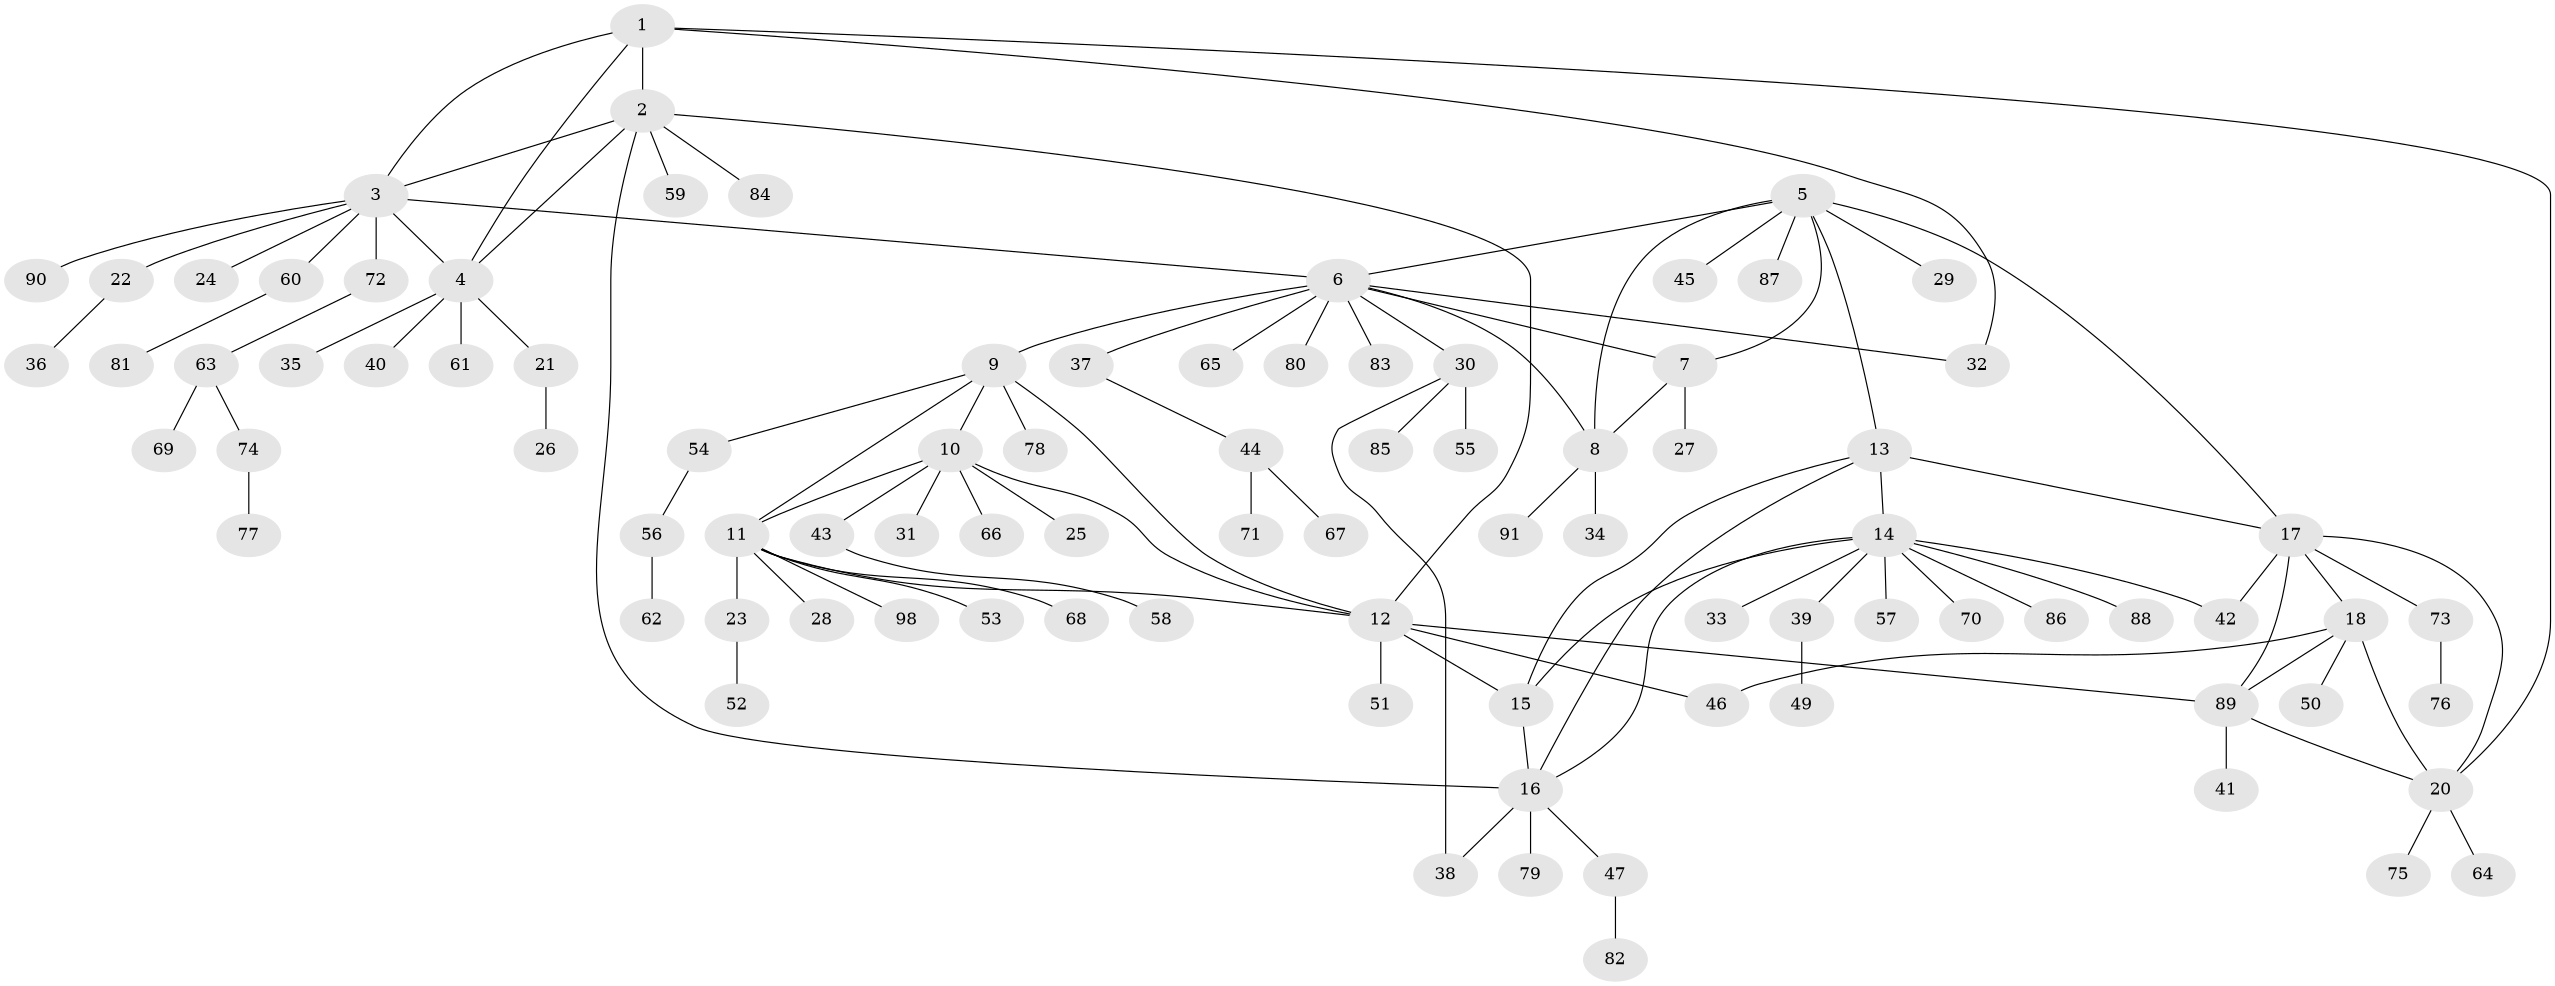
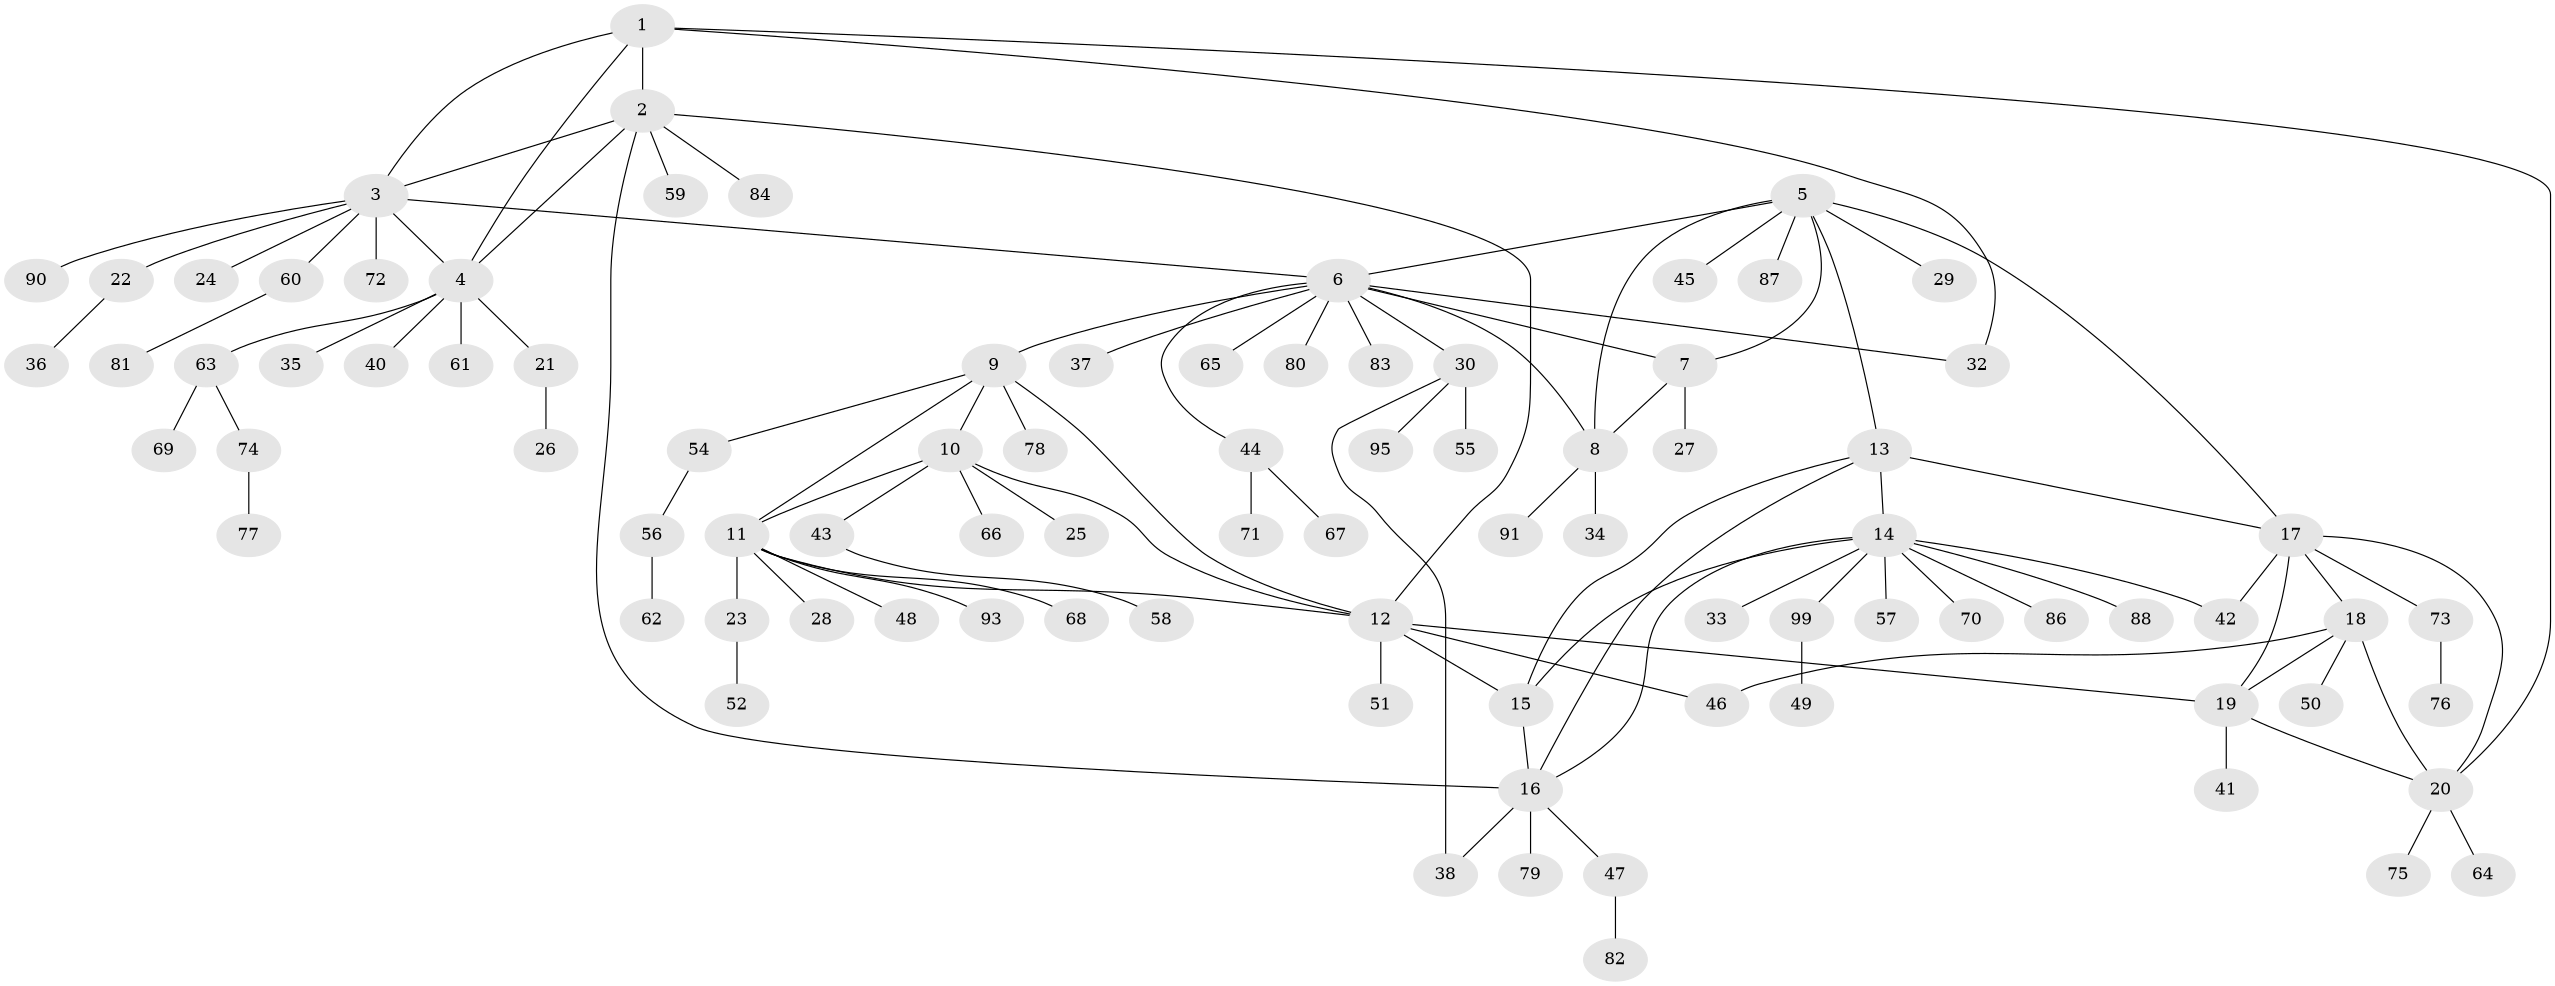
edge "72" -- "63": now "4" -- "63"
edge "37" -- "44": now "6" -- "44"
node "85": label "85" -> "95"
node "31": removed
node "98": label "98" -> "48"
node "53": label "53" -> "93"
node "39": label "39" -> "99"
node "89": label "89" -> "19"
